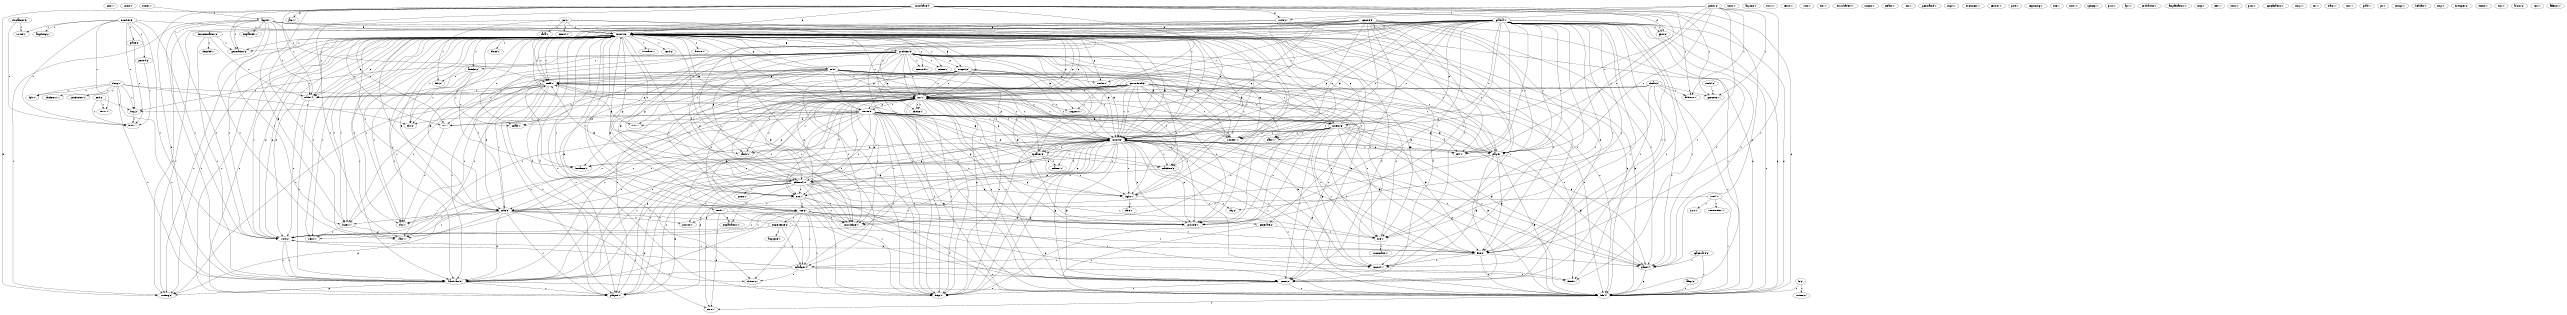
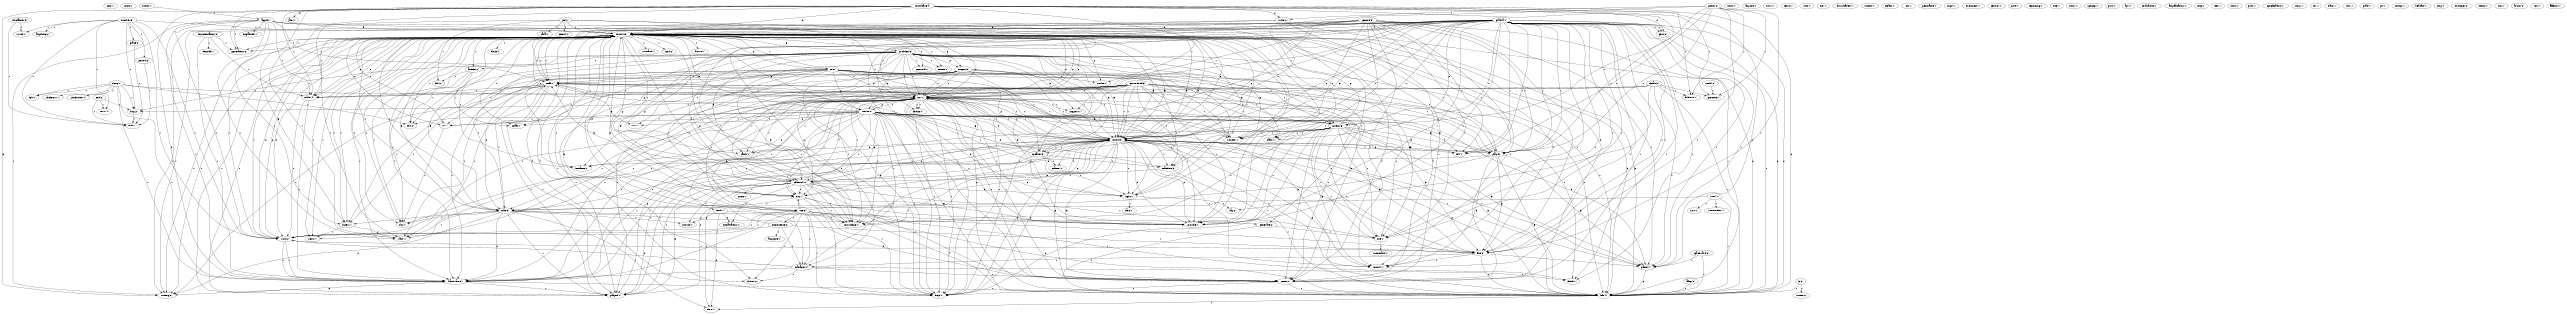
edge "write(2)" -> "come(2)": added, label "1"
edge "etc(1)" -> "use(3)": reversed
